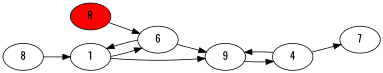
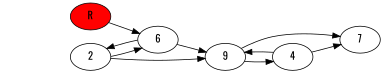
edge "9" -> "7": added
node "8": removed
node "1": label "1" -> "2"
